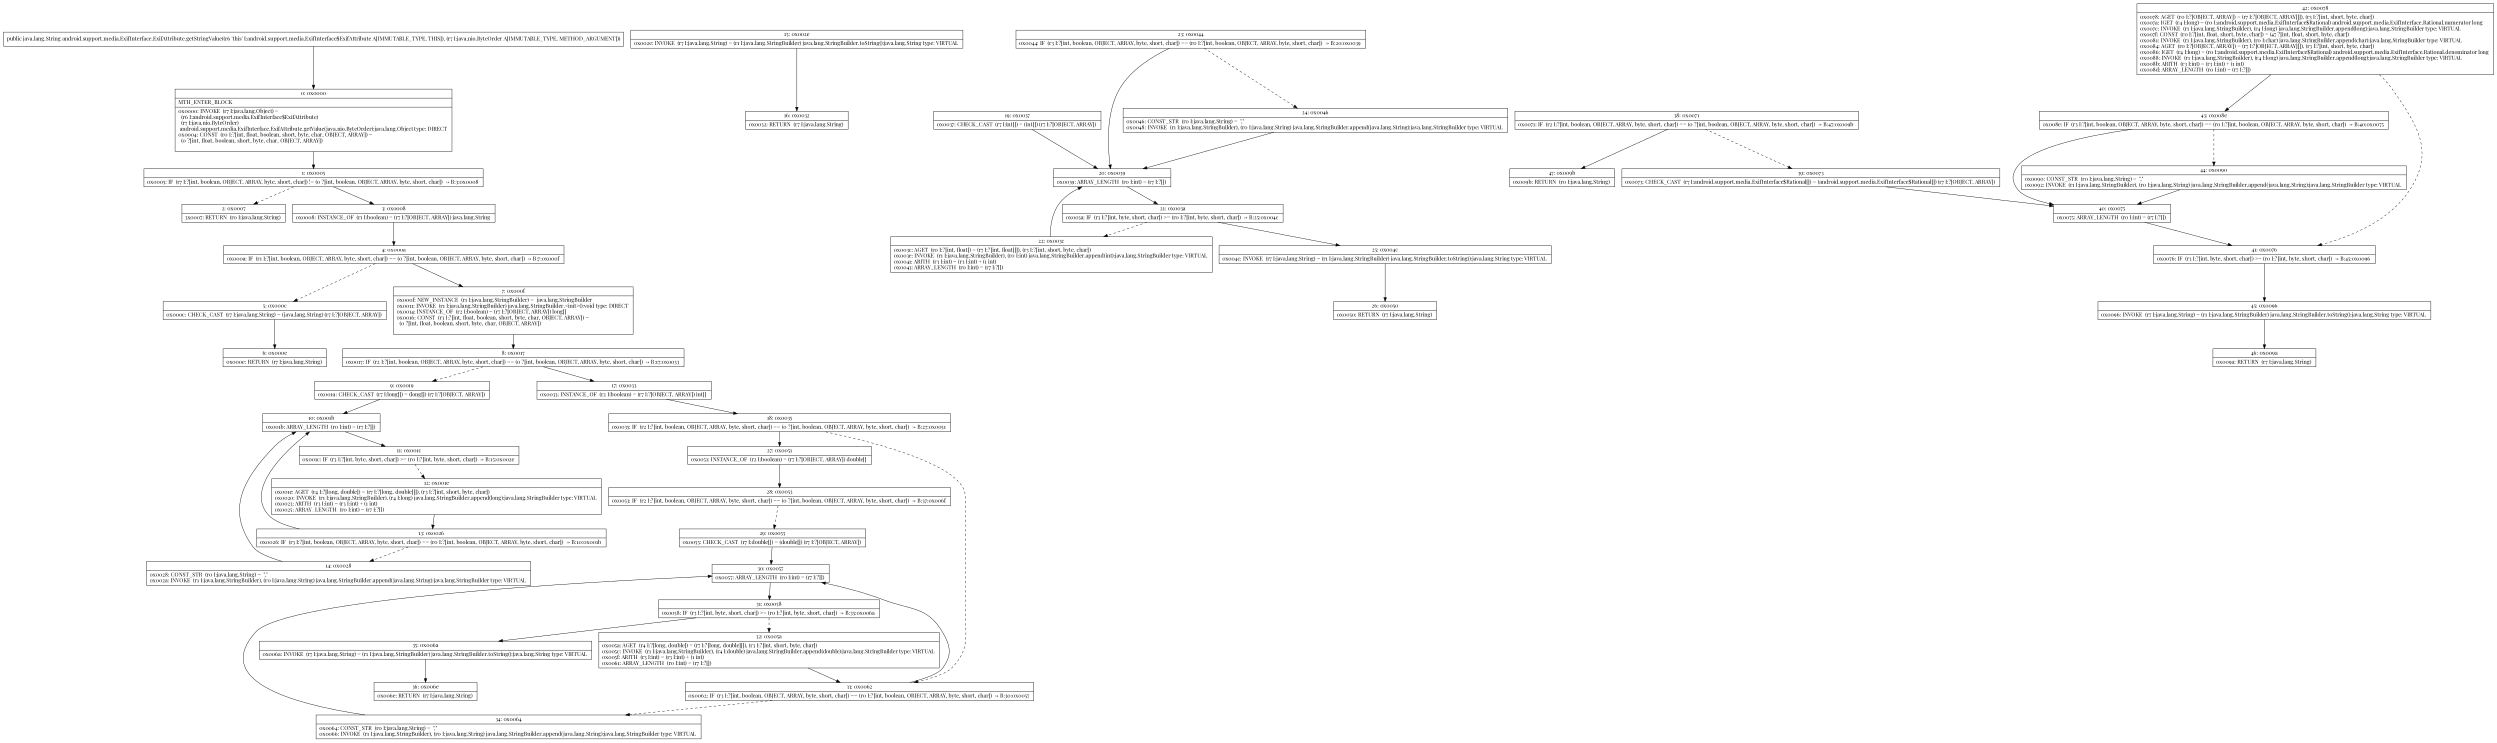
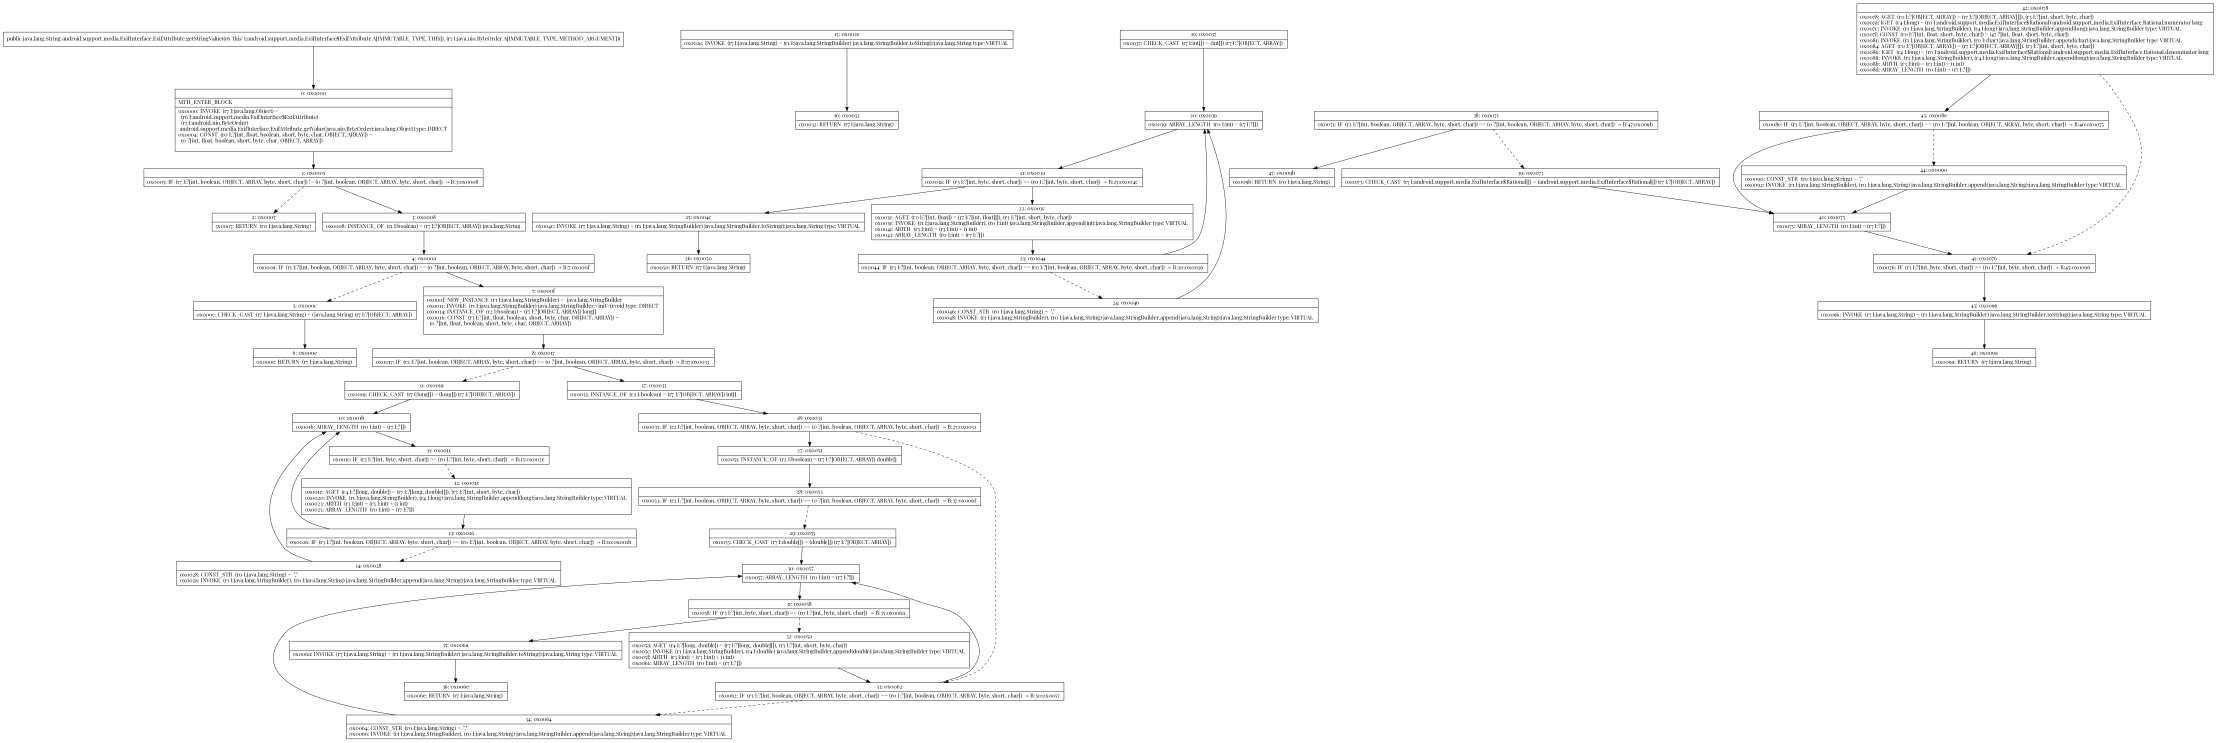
node "0: 0x0000": text "(r7 I:java.nio.ByteOrder)" -> "(r7 I:android.nio.ByteOrder)"
edge "22: 0x003c" -> "20: 0x0039": now "22: 0x003c" -> "23: 0x0044"
edge "21: 0x003a" -> "22: 0x003c": style dashed -> solid
